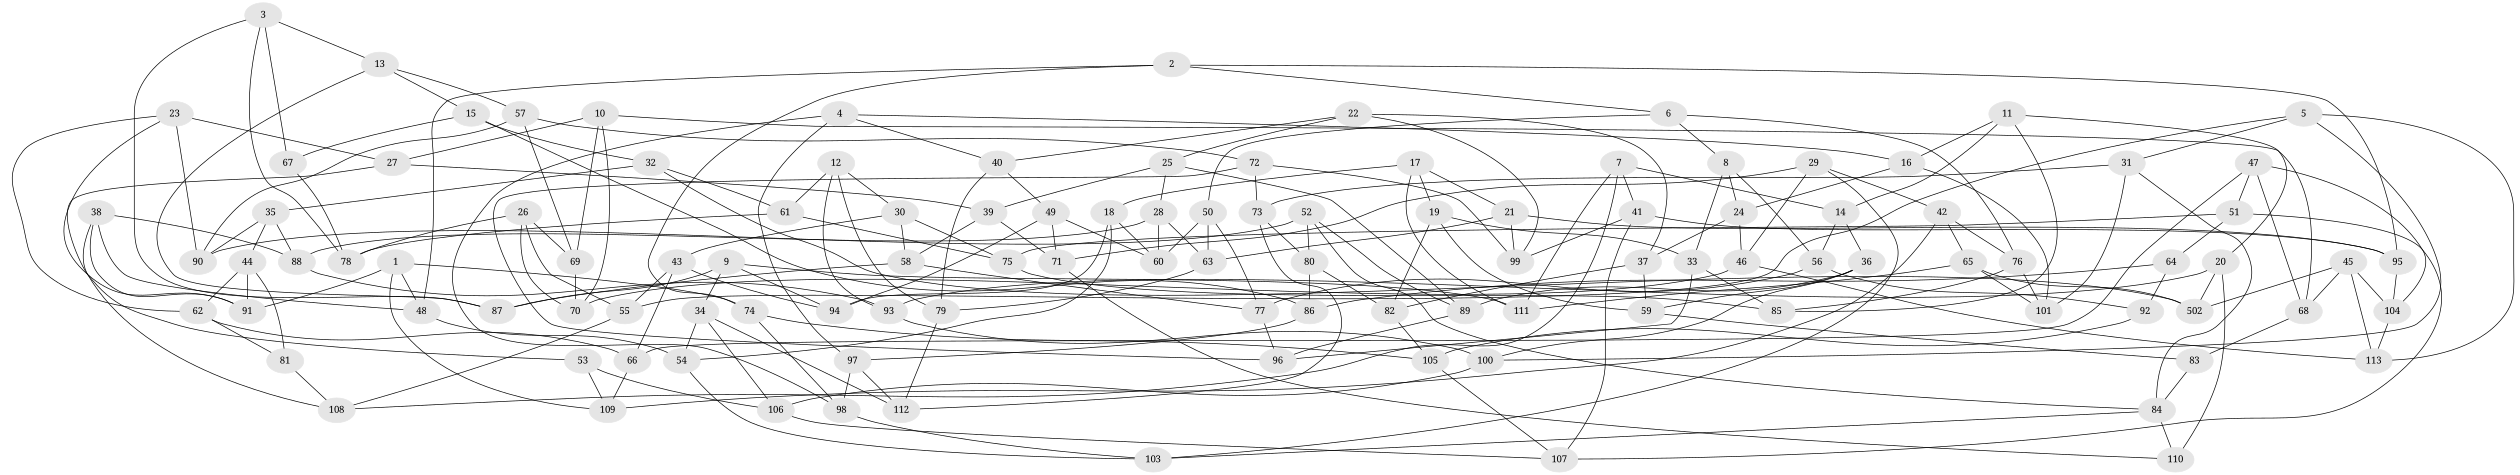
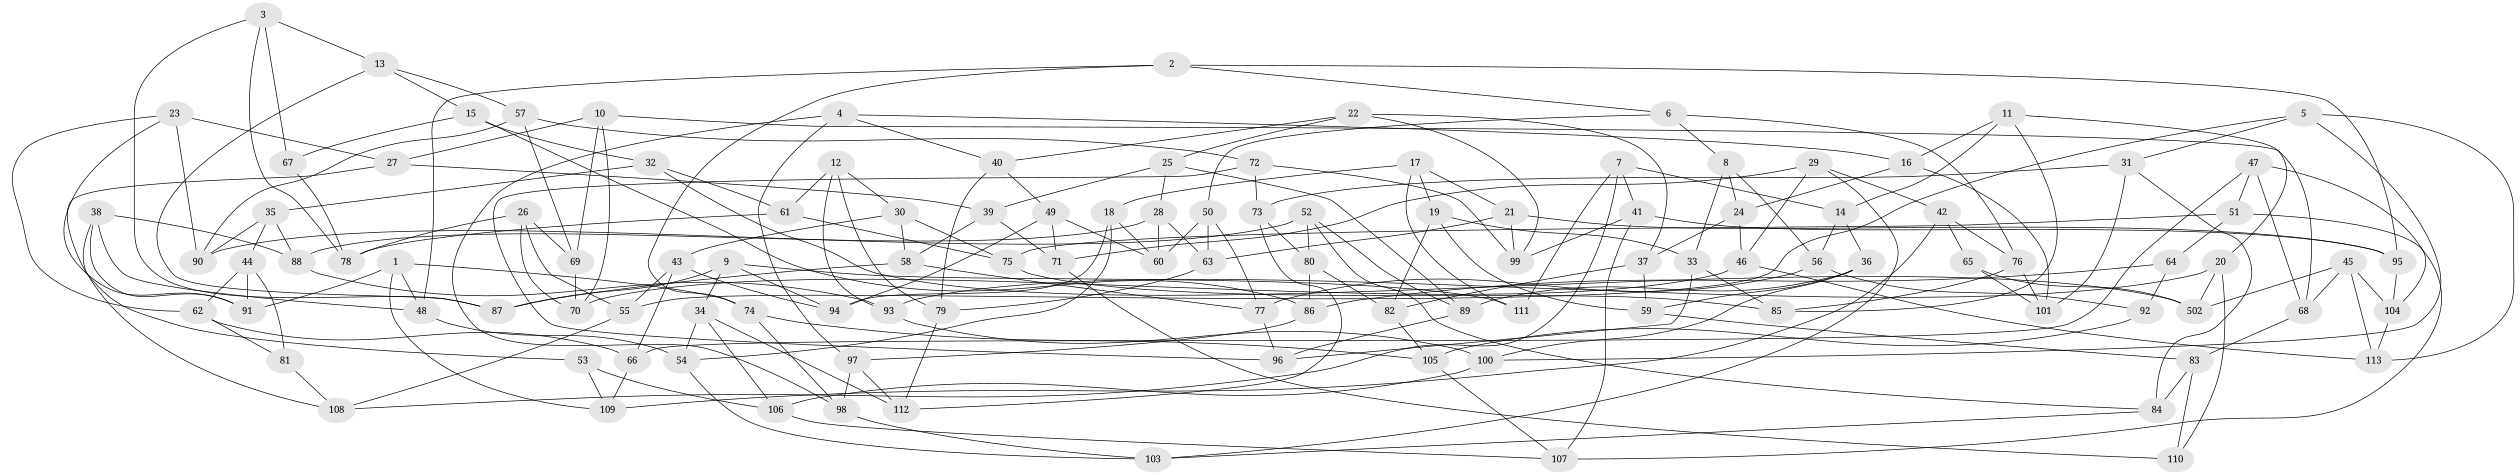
edge "65" -- "111": removed
edge "84" -- "110": now "83" -- "110"
